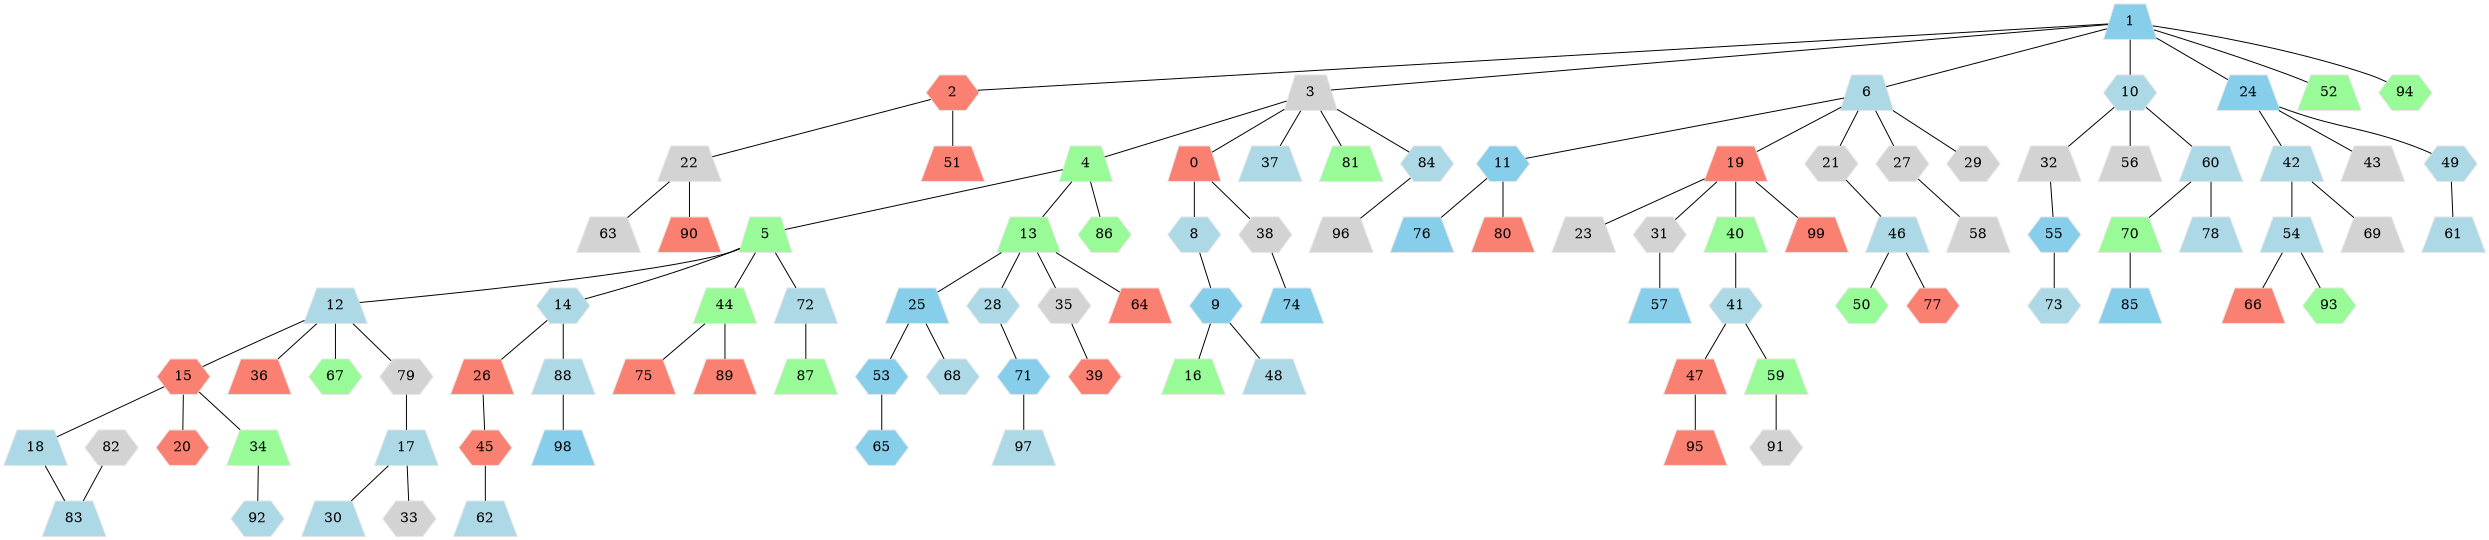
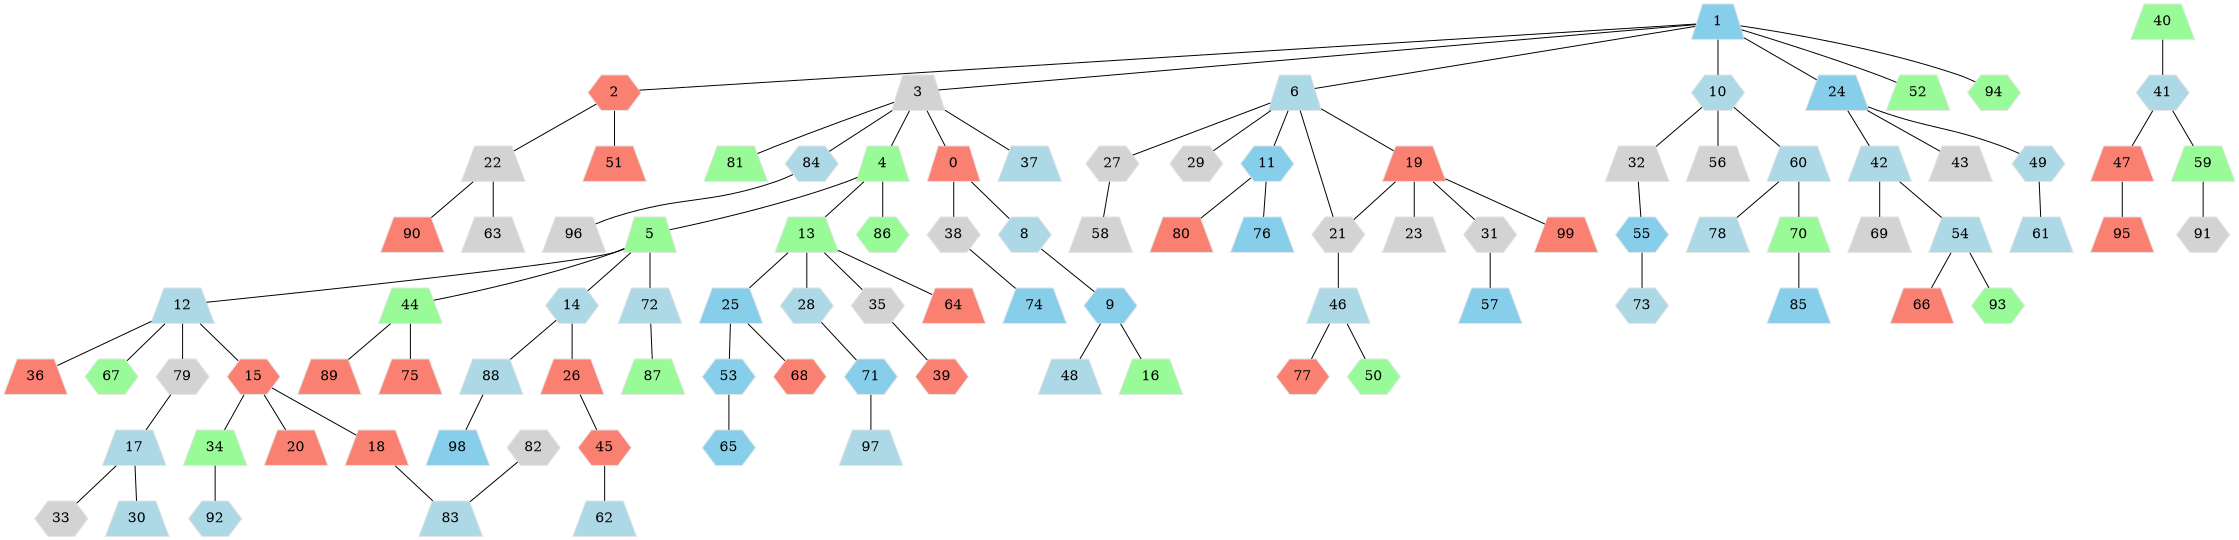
edge "19" -- "40": now "19" -- "21"
node "68": fillcolor lightblue -> salmon
node "18": fillcolor lightblue -> salmon
node "20": shape hexagon -> trapezium
